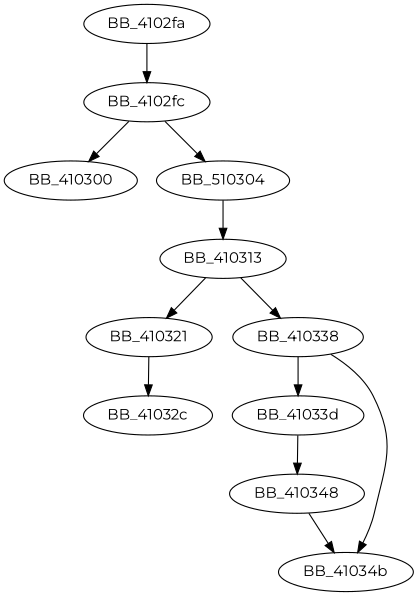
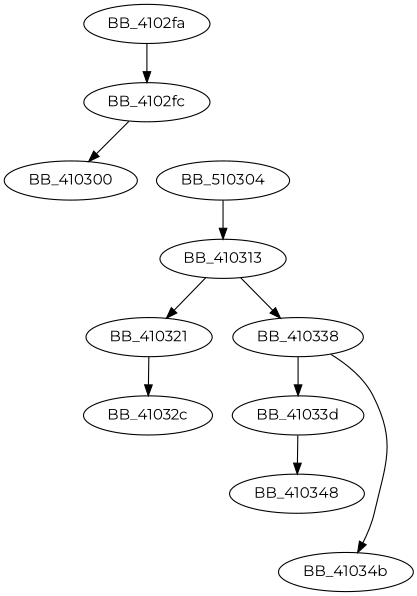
edge "BB_4102fc" -> "BB_510304": removed
edge "BB_410348" -> "BB_41034b": removed
